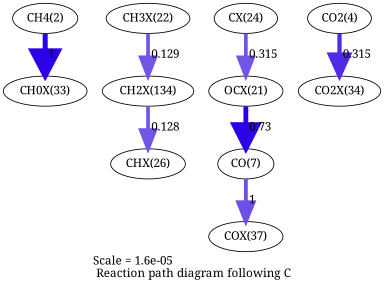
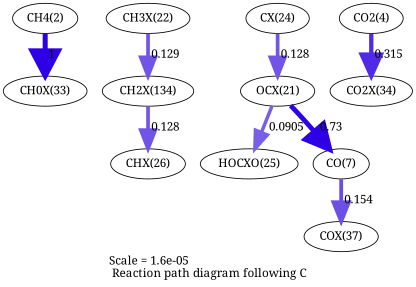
edge "CX(24)" -> "OCX(21)": label " 0.315" -> " 0.128"
node "HOCXO(25)": added
edge "CO(7)" -> "COX(37)": label " 1" -> " 0.154"
